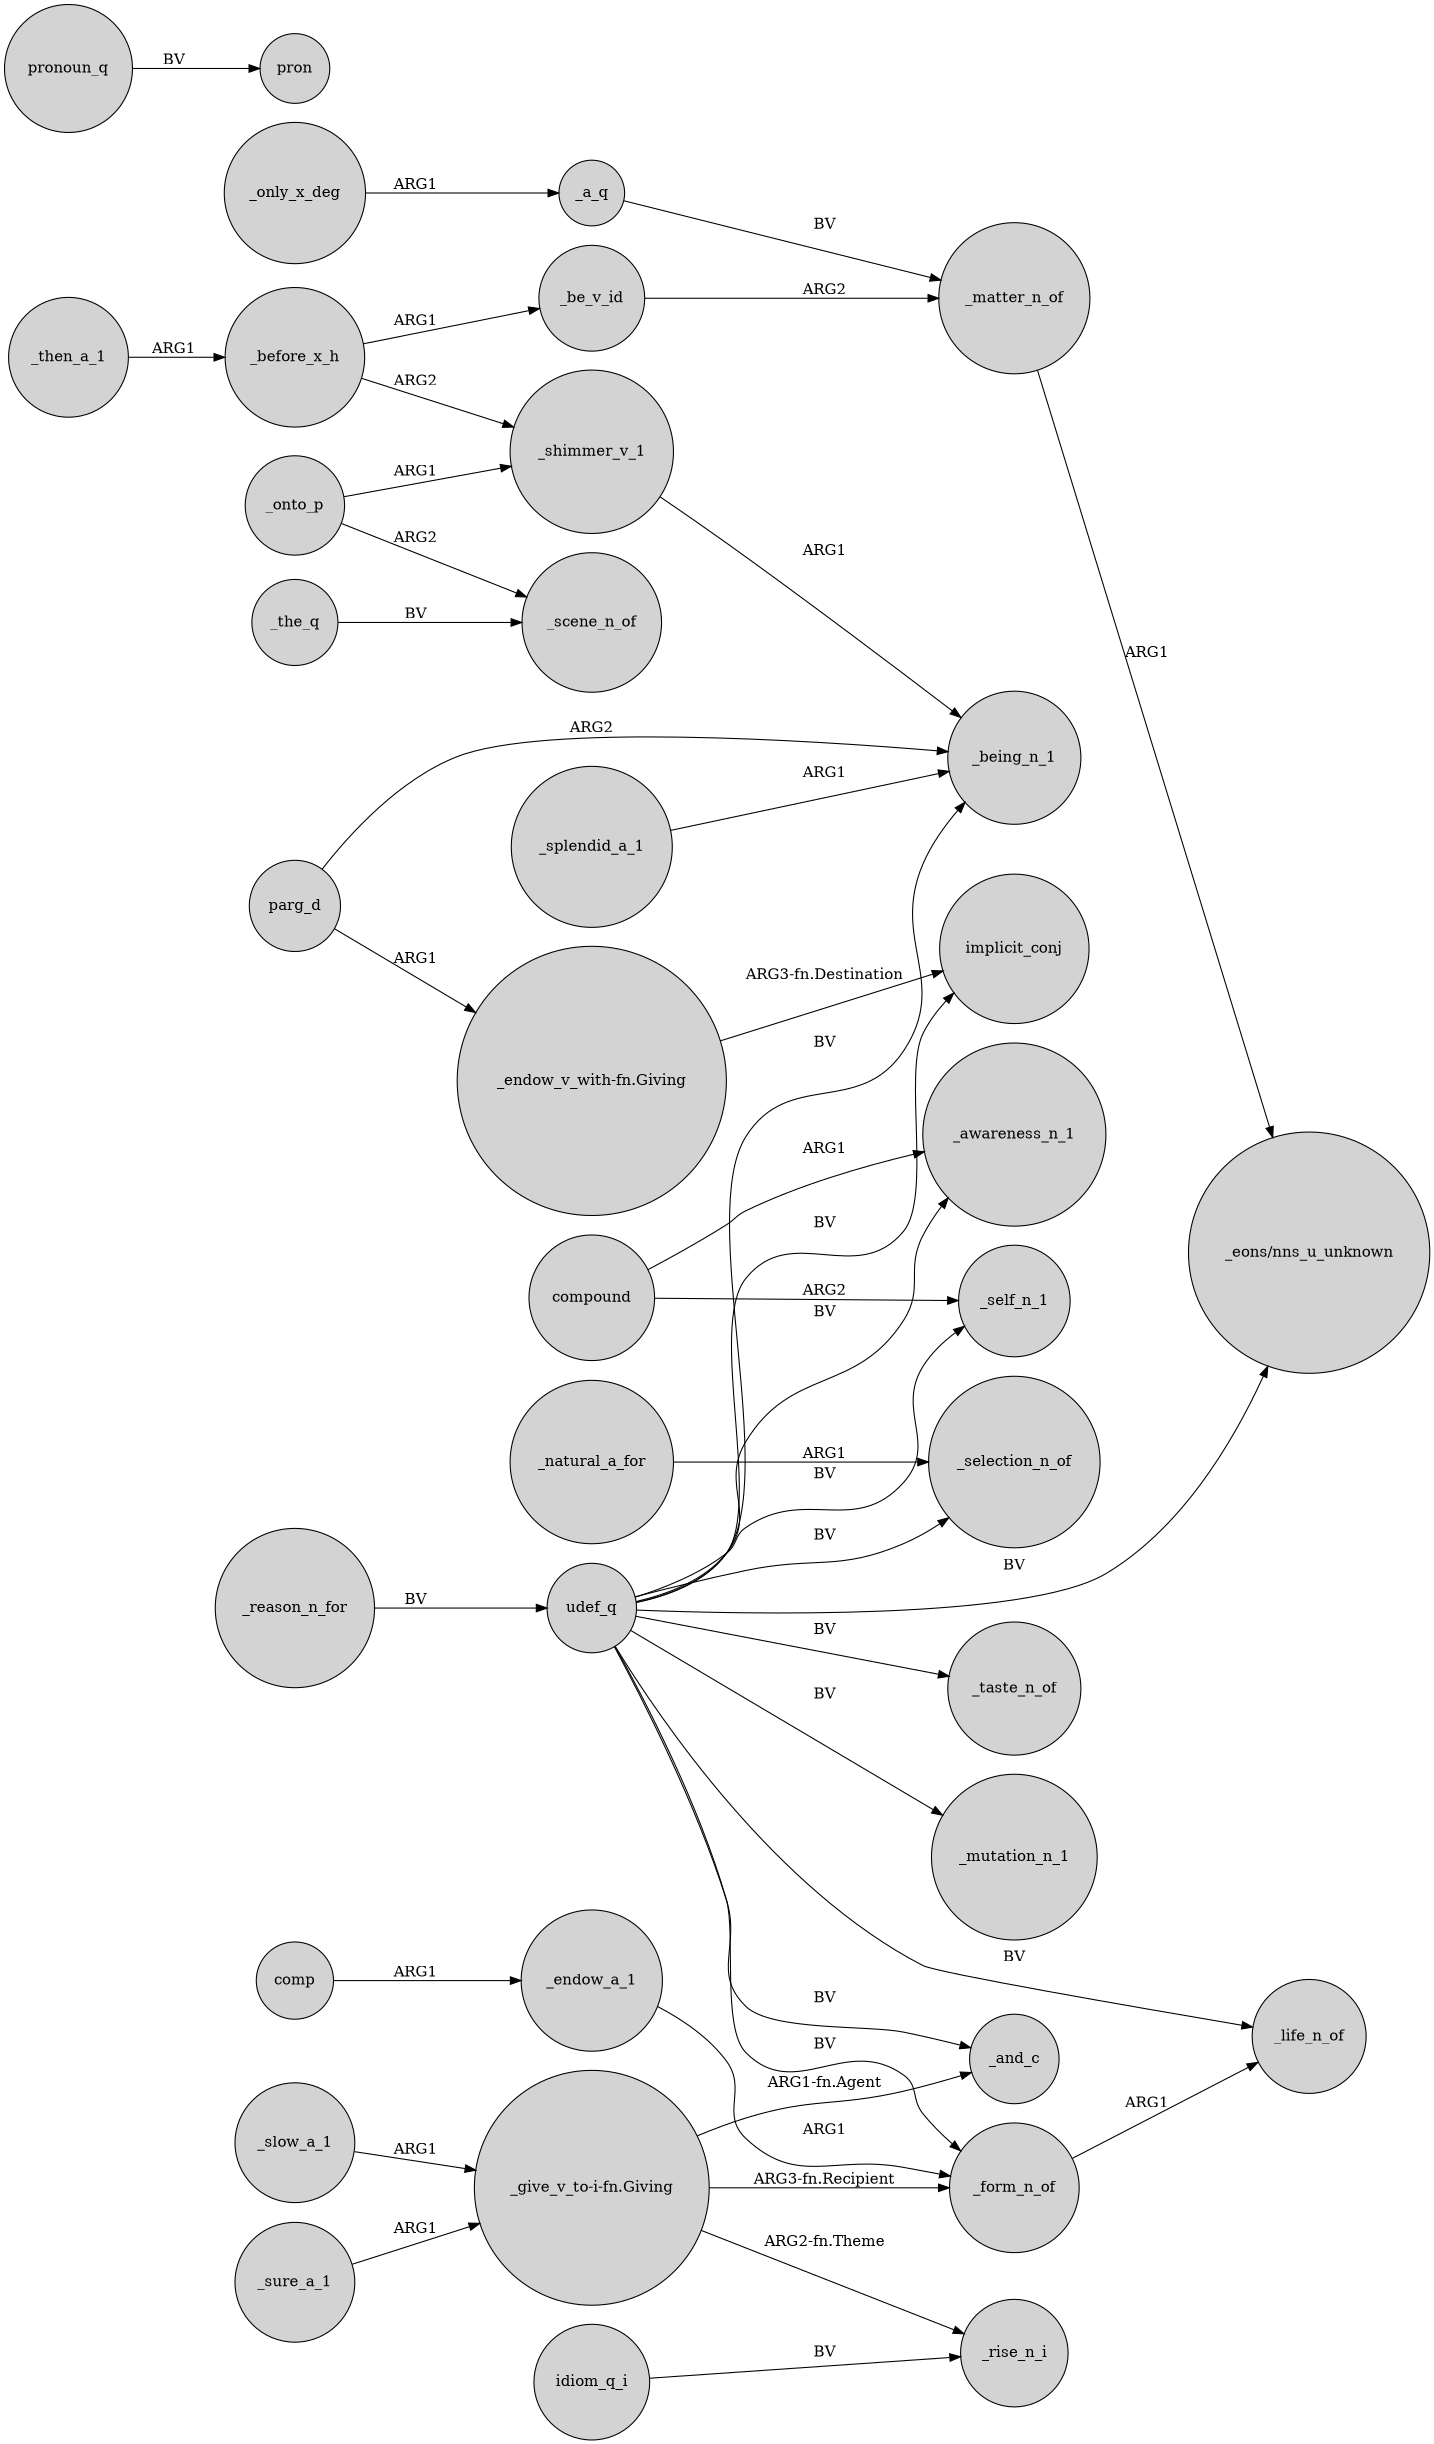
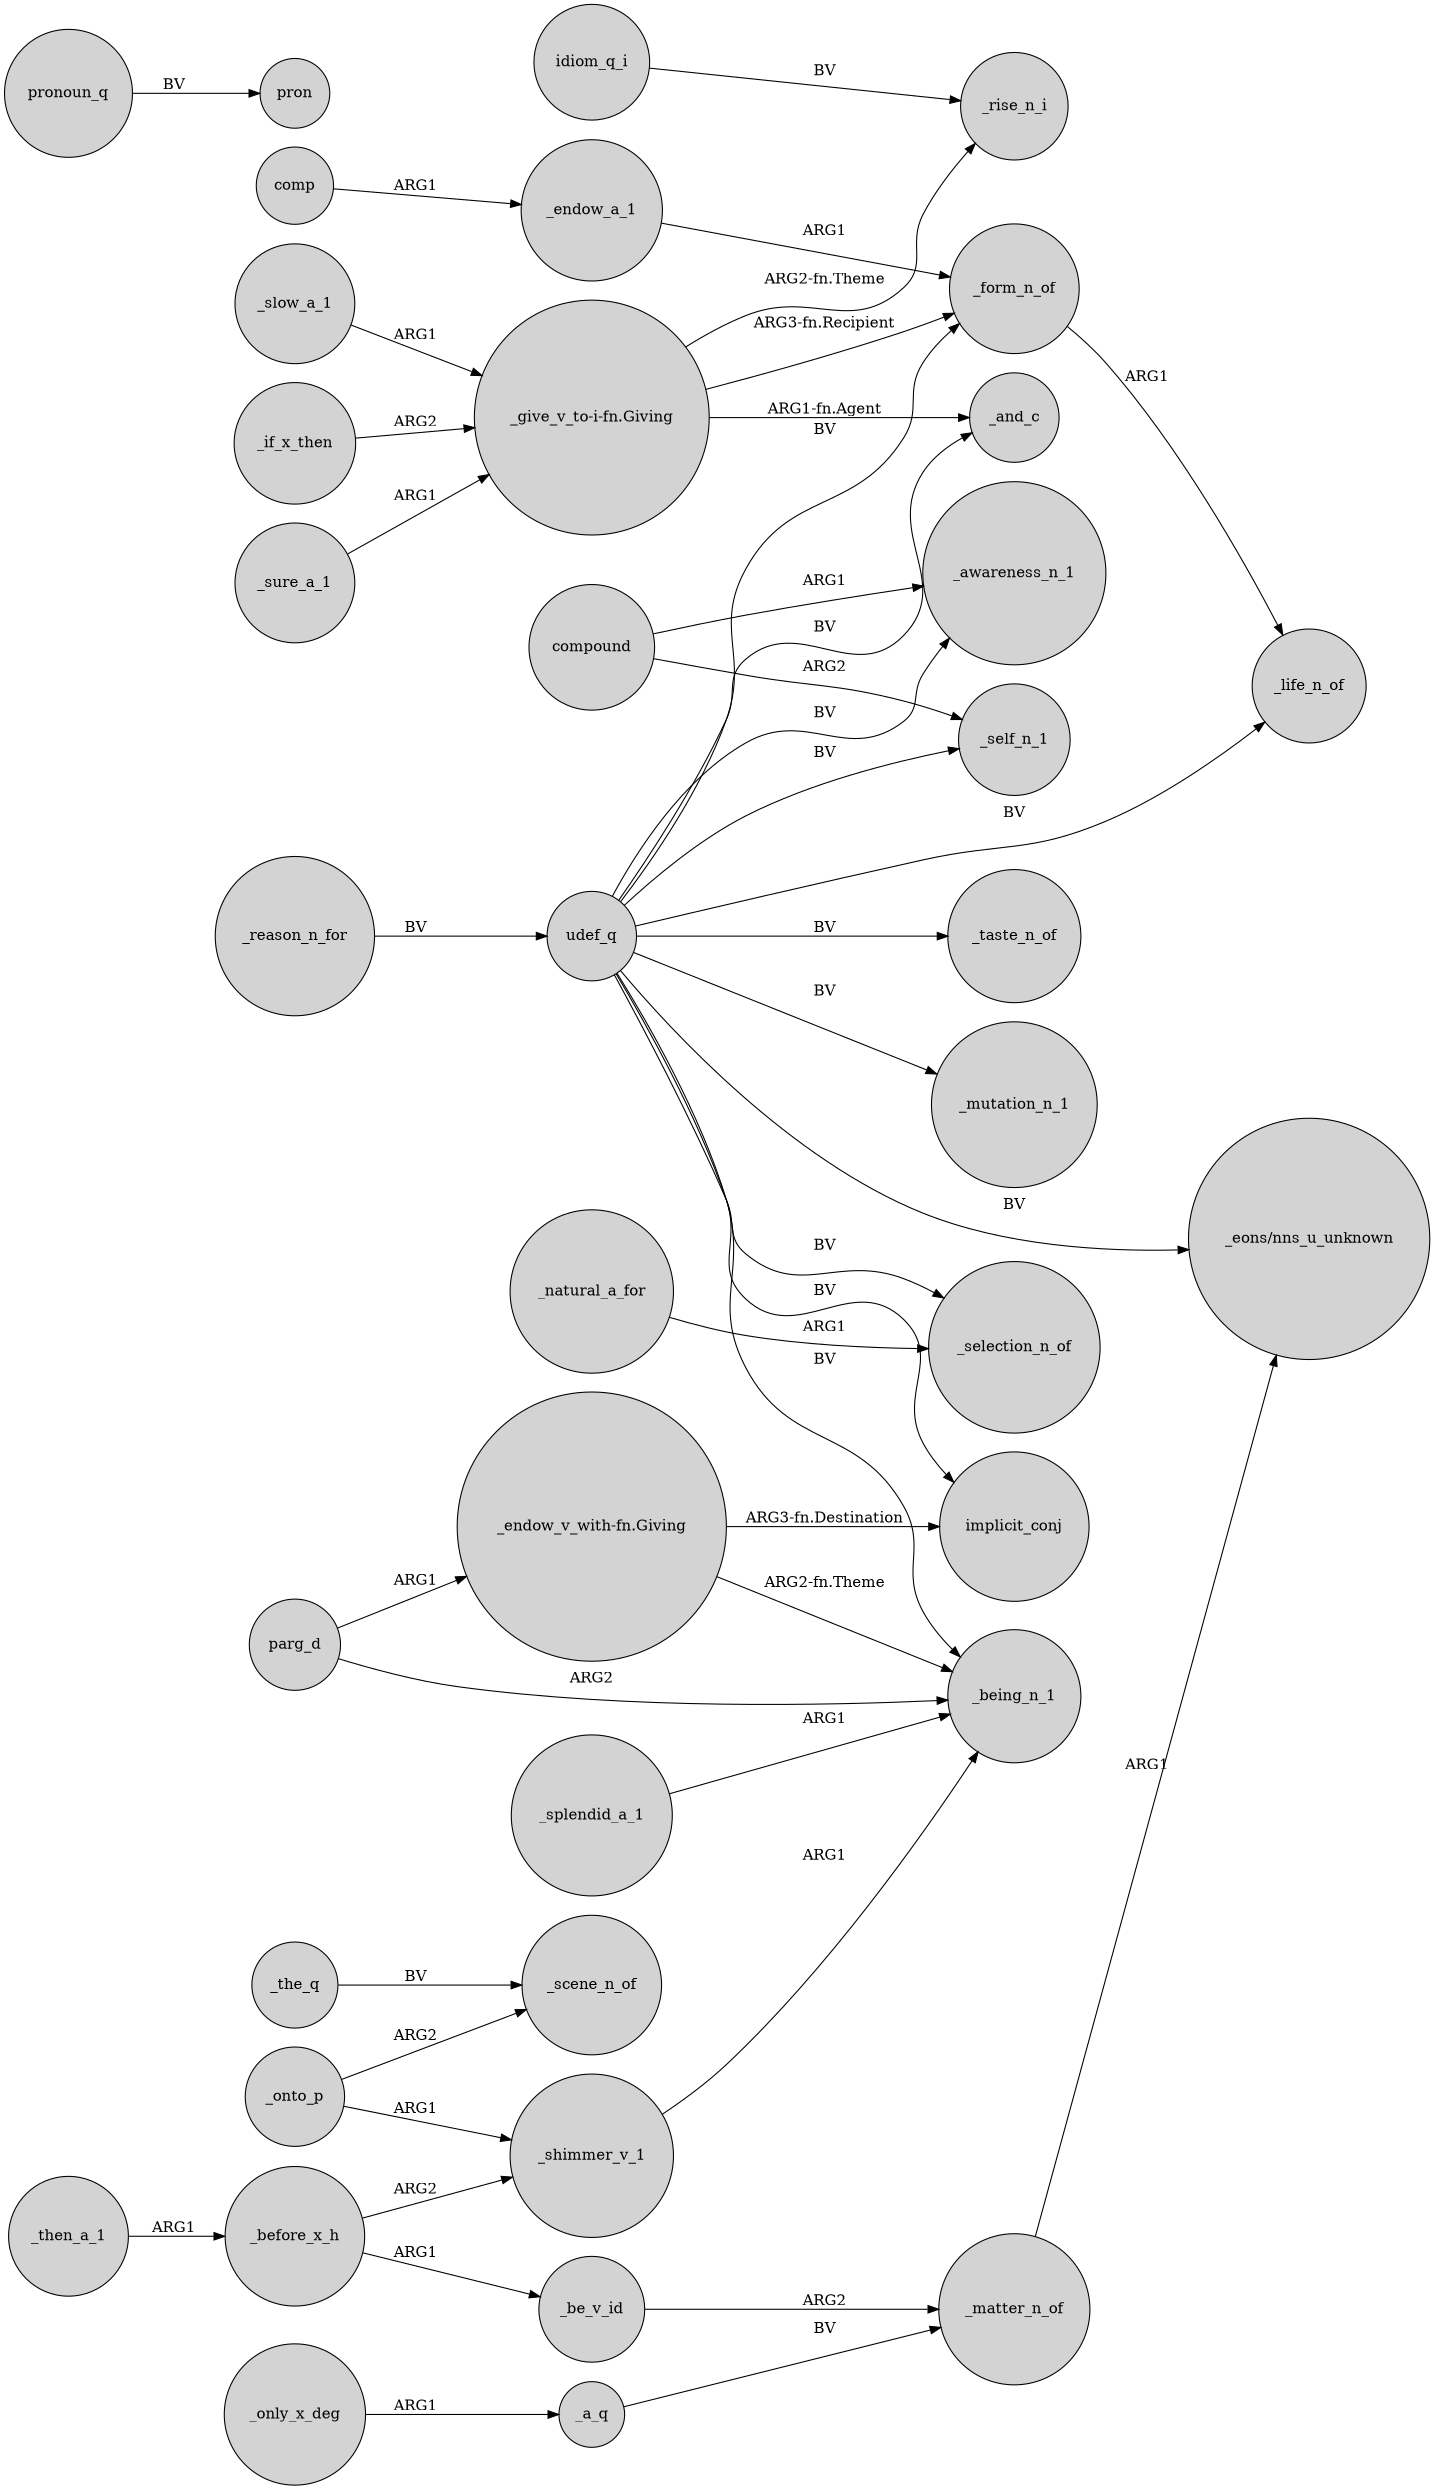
node "_if_x_then": added
edge "_endow_v_with-fn.Giving" -> "_being_n_1": added, label "ARG2-fn.Theme"
